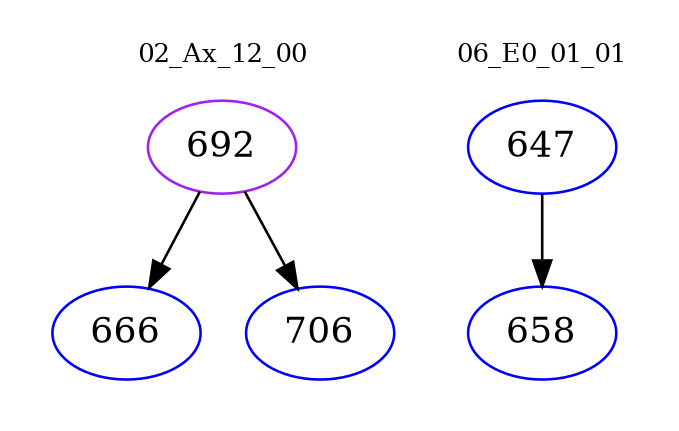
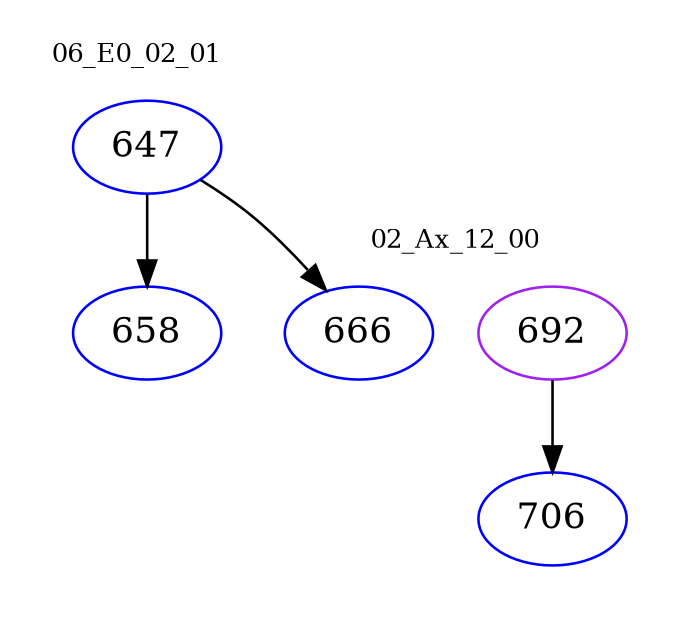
cluster "06_E0_01_01": label "06_E0_01_01" -> "06_E0_02_01"
edge "692" -> "666": now "647" -> "666"
